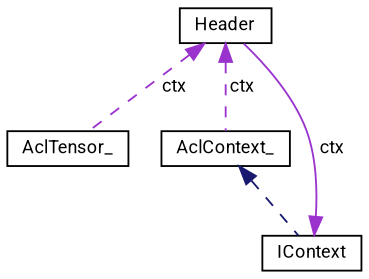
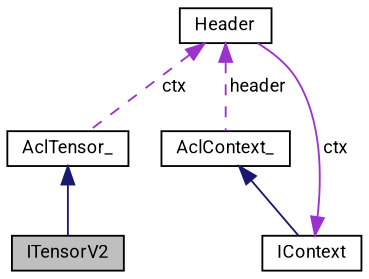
edge "AclContext_" -> "Header": label " ctx" -> " header"
edge "IContext" -> "AclContext_": style dashed -> solid
node "ITensorV2": added
